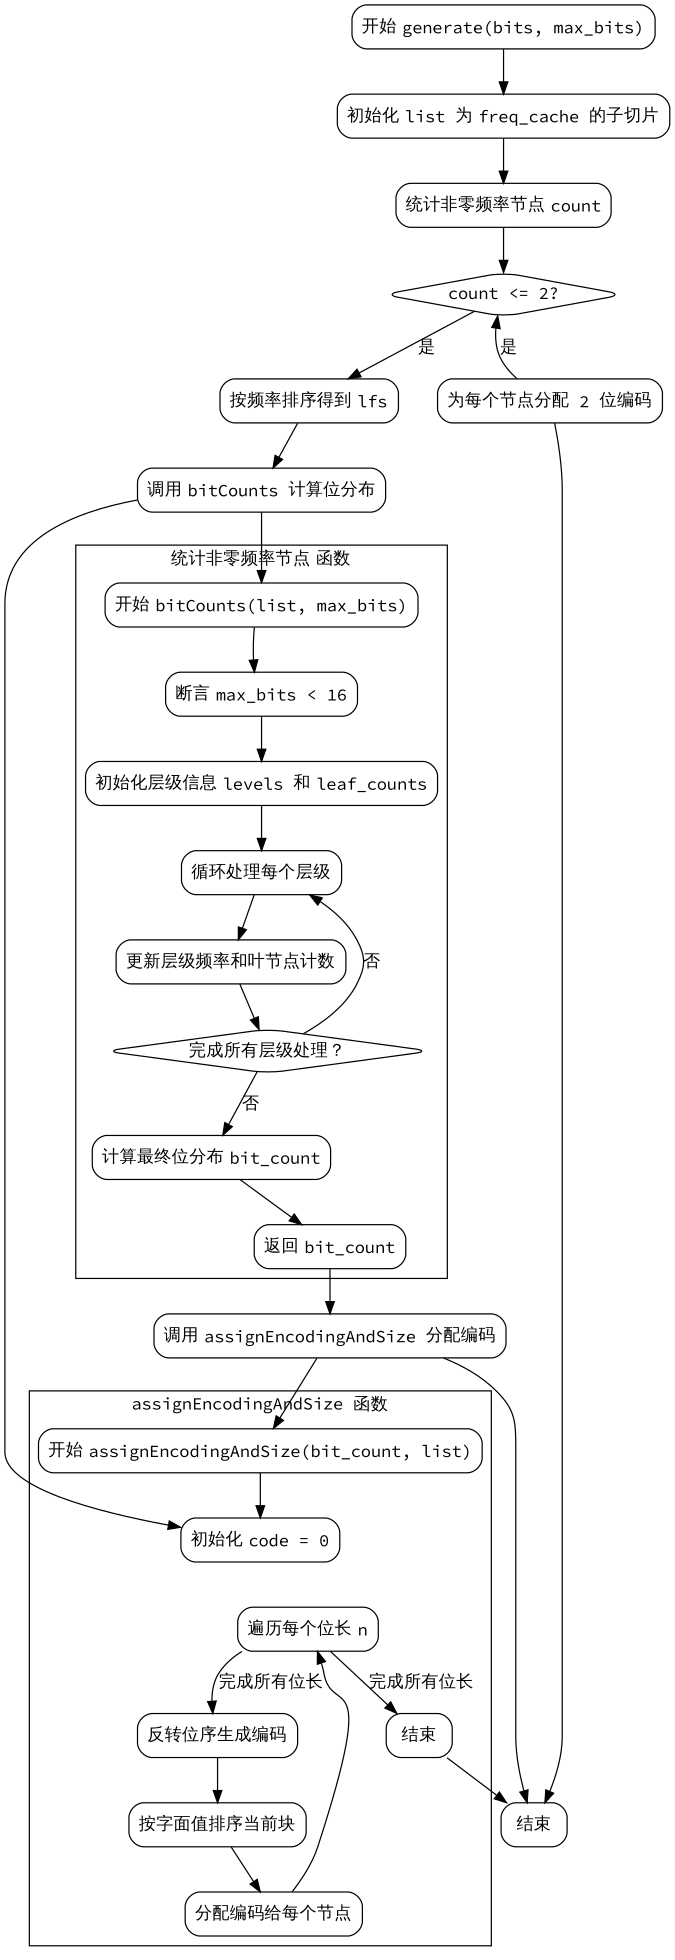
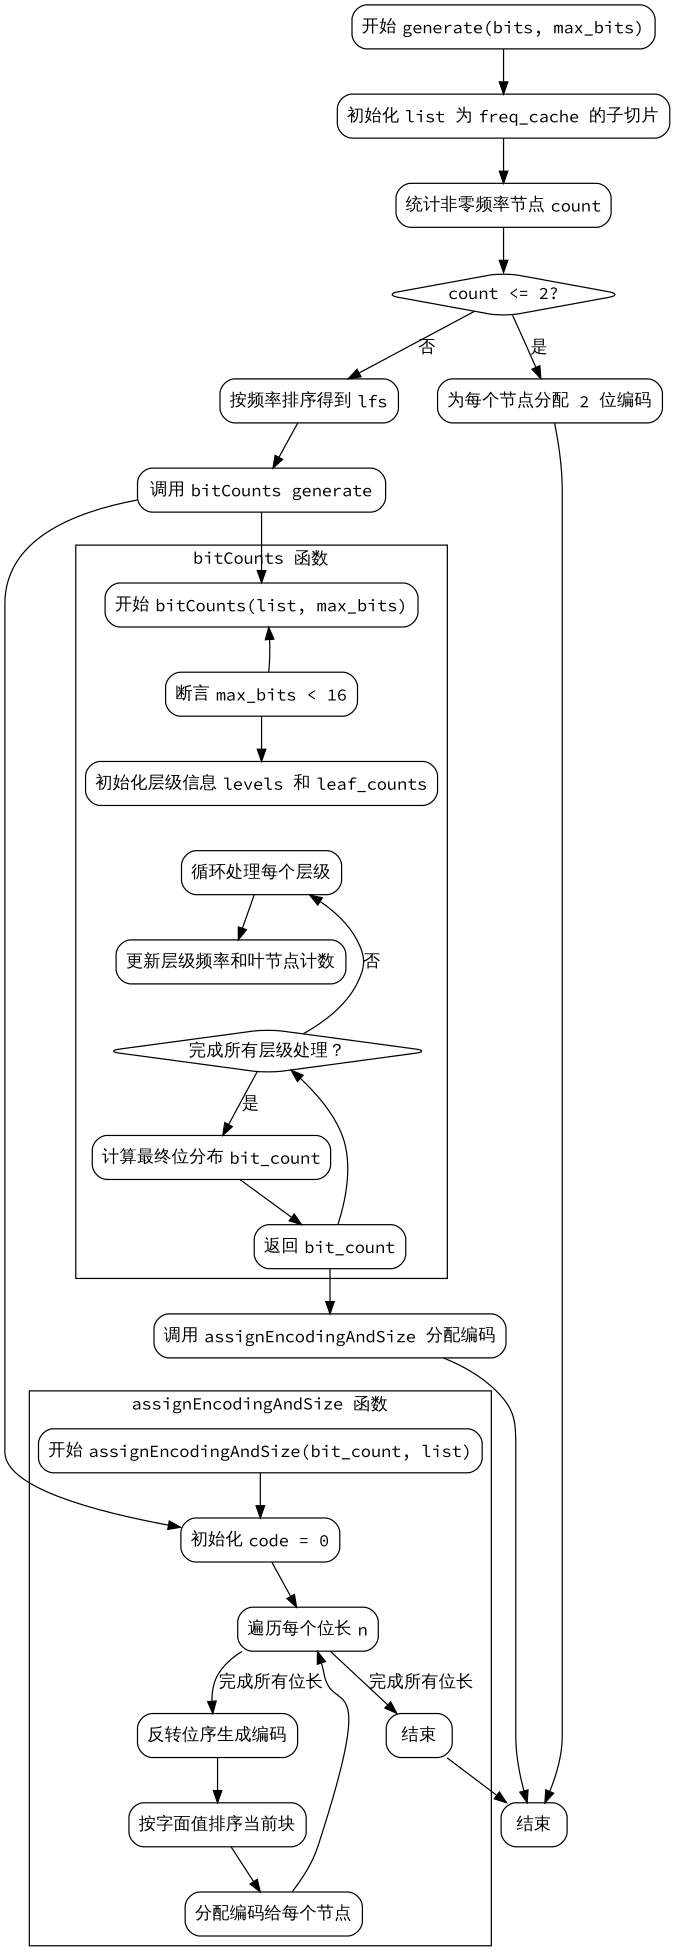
edge "count <= 2?" -> "按频率排序得到 lfs": label "是" -> "否"
edge "为每个节点分配 2 位编码" -> "count <= 2?": reversed
node "调用 bitCounts 计算位分布": label "调用 bitCounts 计算位分布" -> "调用 bitCounts generate"
cluster "统计非零频率节点 函数": label "统计非零频率节点 函数" -> "bitCounts 函数"
edge "开始 bitCounts(list, max_bits)" -> "断言 max_bits < 16": reversed
edge "初始化层级信息 levels 和 leaf_counts" -> "循环处理每个层级": removed
edge "更新层级频率和叶节点计数" -> "完成所有层级处理？": now "返回 bit_count" -> "完成所有层级处理？"
edge "完成所有层级处理？" -> "计算最终位分布 bit_count": label "否" -> "是"
edge "调用 assignEncodingAndSize 分配编码" -> "开始 assignEncodingAndSize(bit_count, list)": removed
edge "初始化 code = 0" -> "遍历每个位长 n": added
